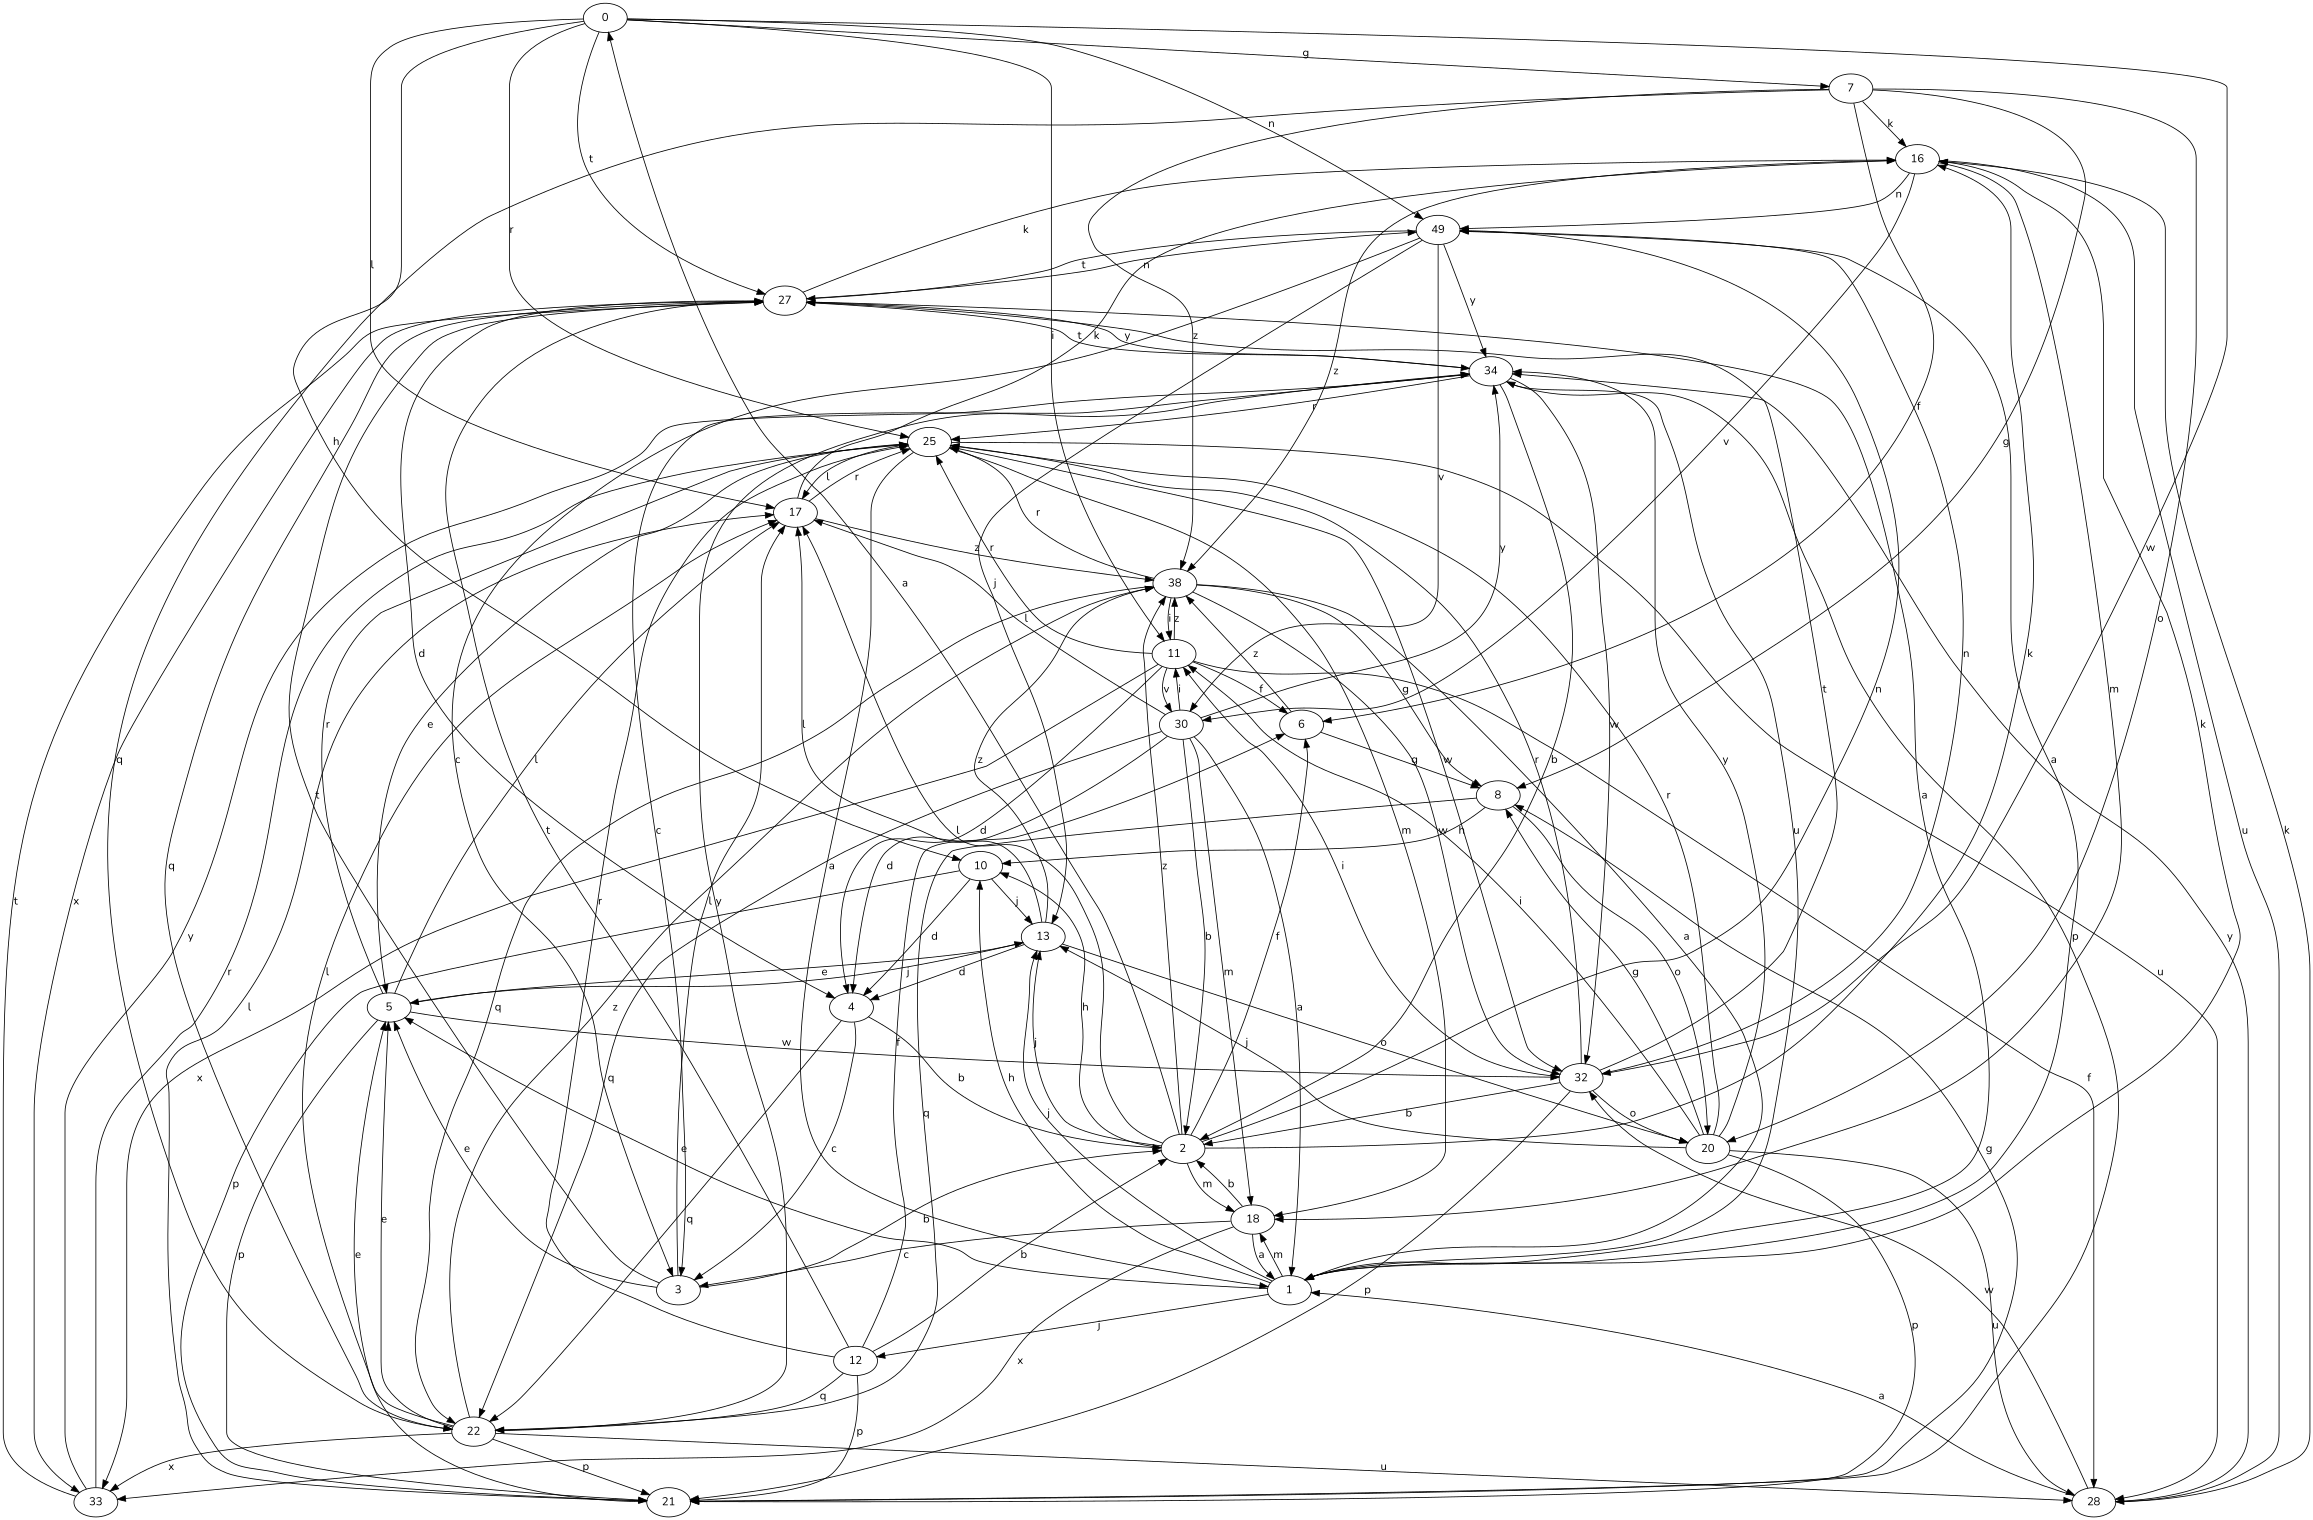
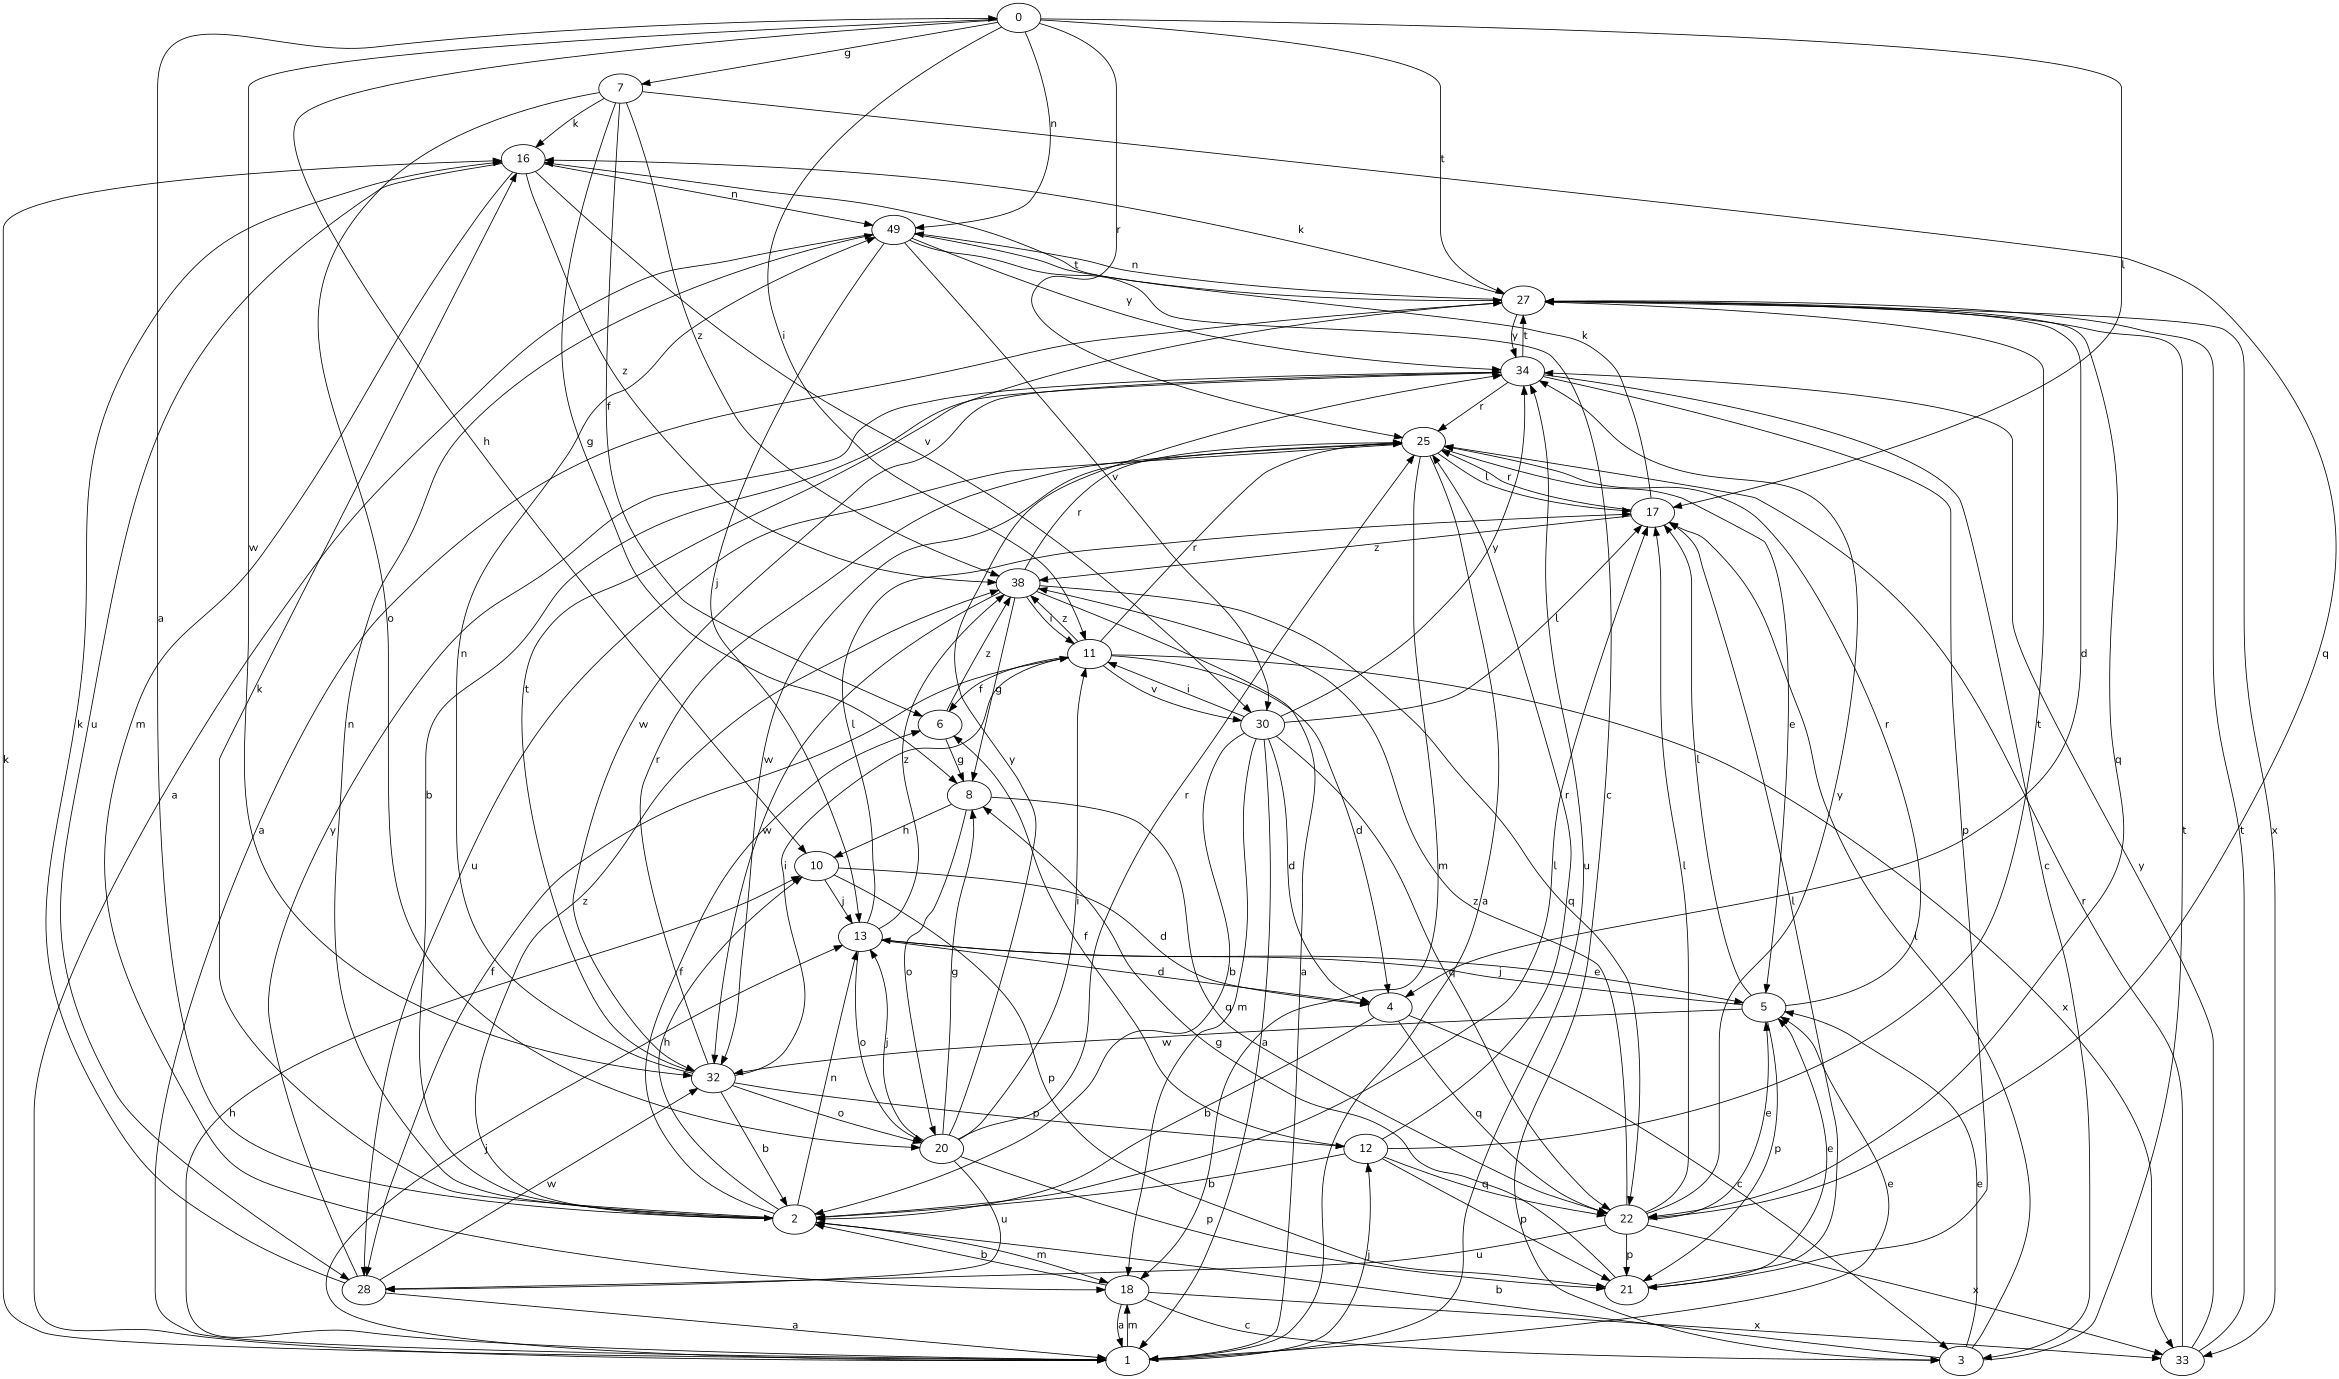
edge "2" -> "13": label "j" -> "n"
edge "32" -> "21": now "32" -> "12"
